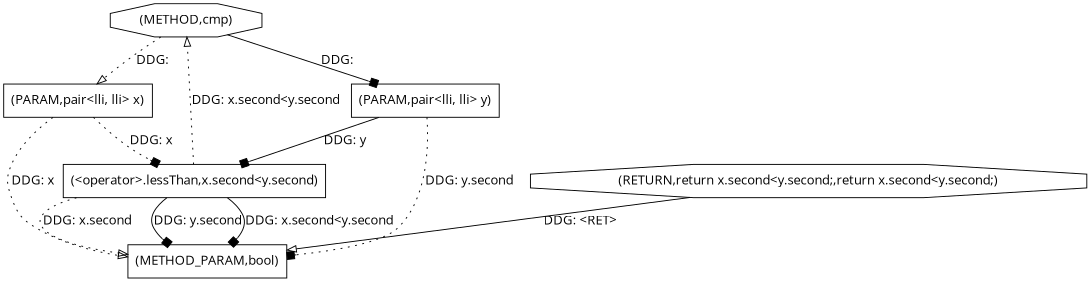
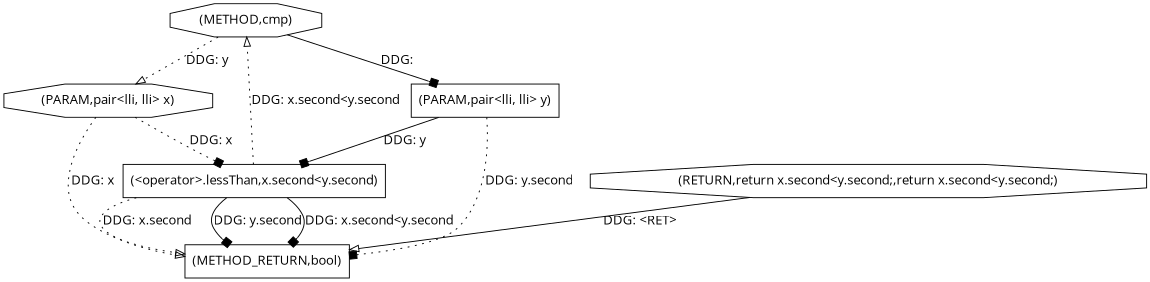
edge "(METHOD,cmp)" -> "(PARAM,pair<lli, lli> x)": label "DDG: " -> "DDG: y"
node "(PARAM,pair<lli, lli> x)": shape box -> octagon
node "(METHOD_PARAM,bool)": label "(METHOD_PARAM,bool)" -> "(METHOD_RETURN,bool)"
